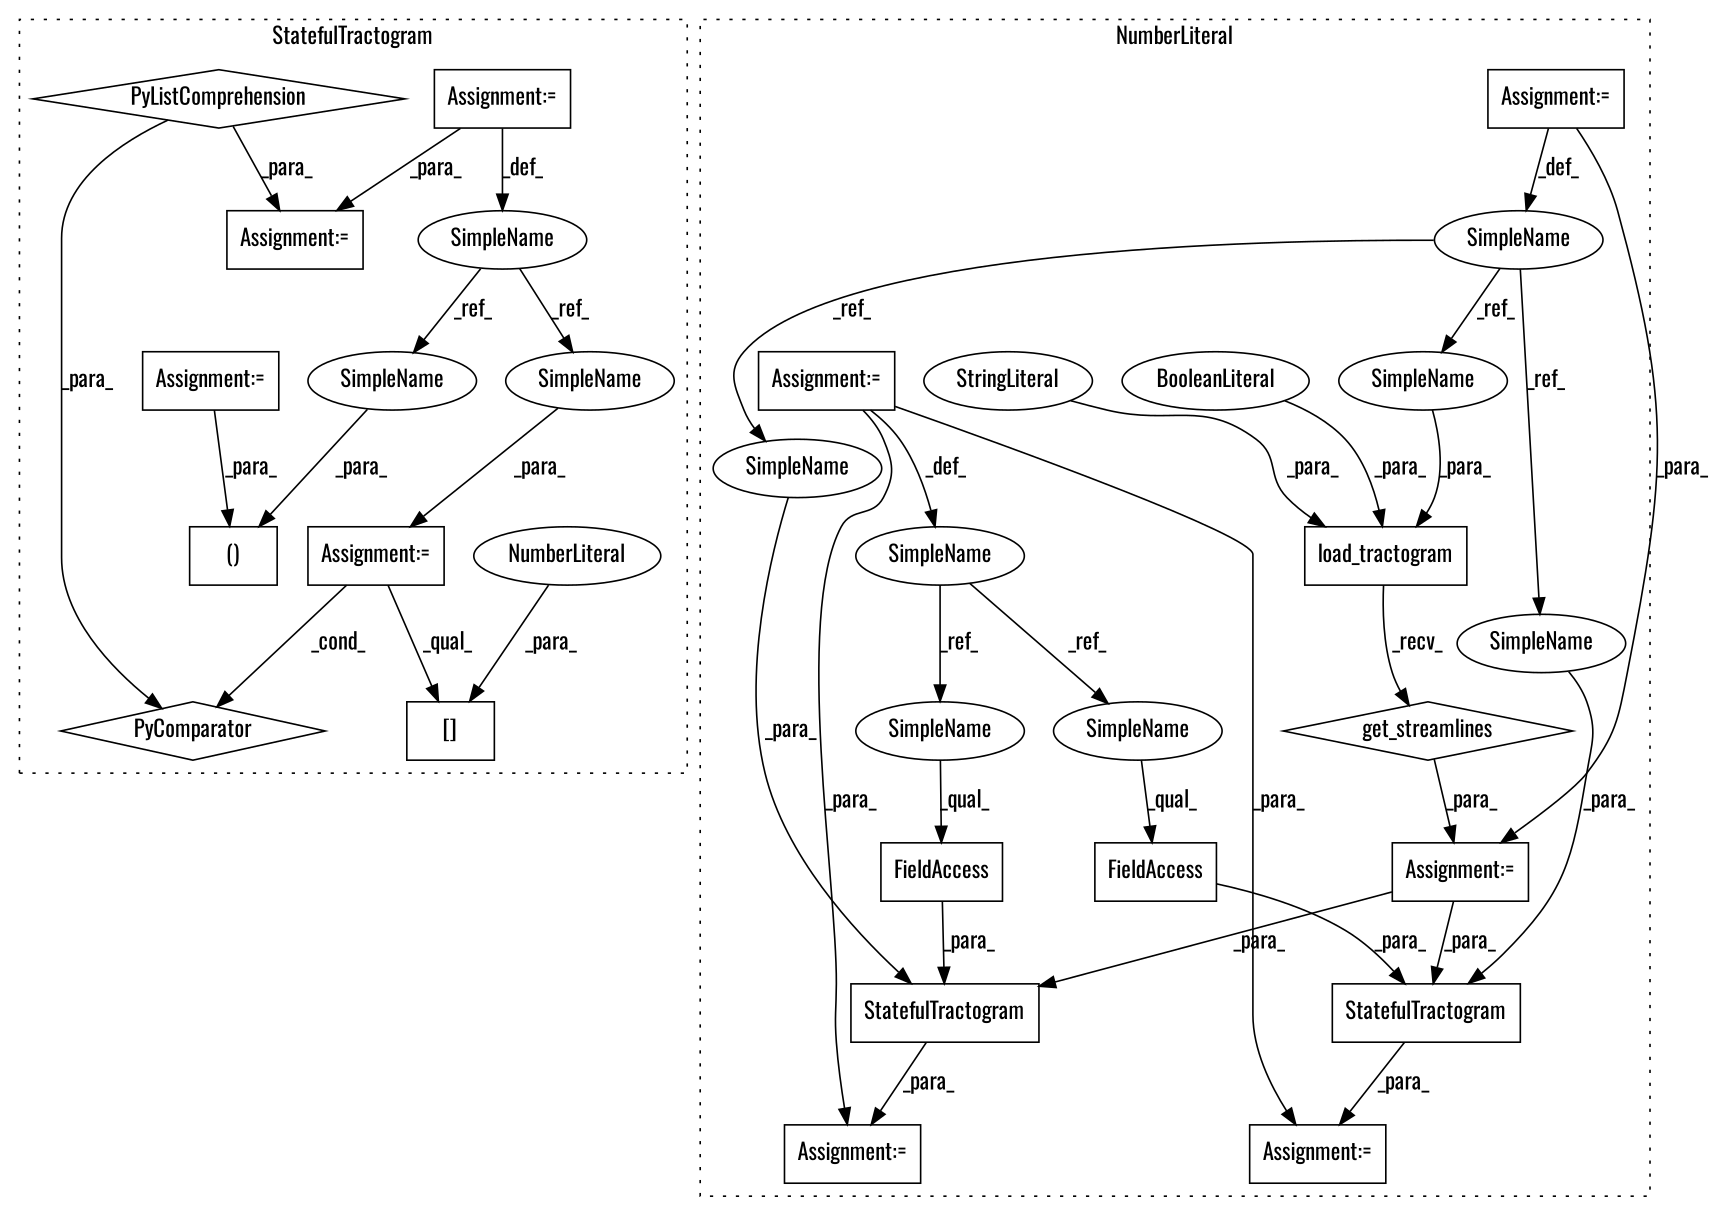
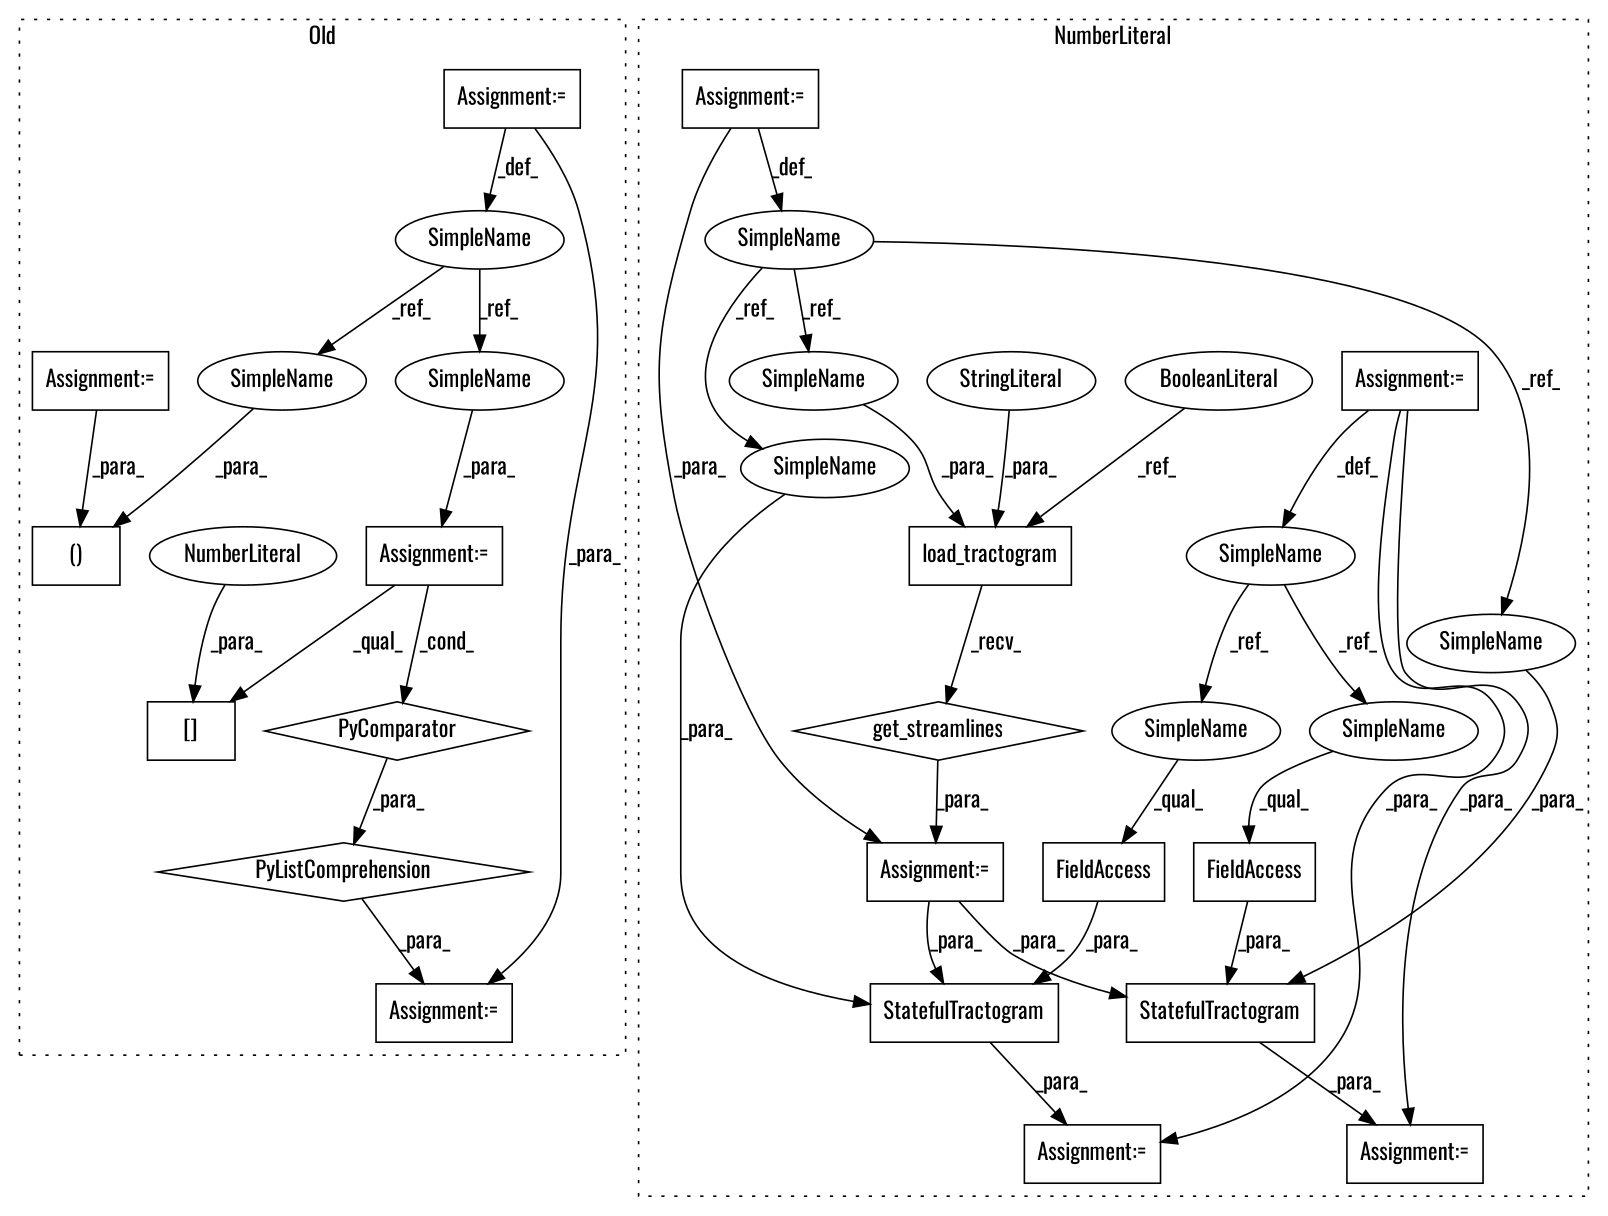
cluster "StatefulTractogram": label "StatefulTractogram" -> "Old"
edge "PyListComprehension" -> "PyComparator": reversed
edge "BooleanLiteral" -> "load_tractogram": label "_para_" -> "_ref_"
